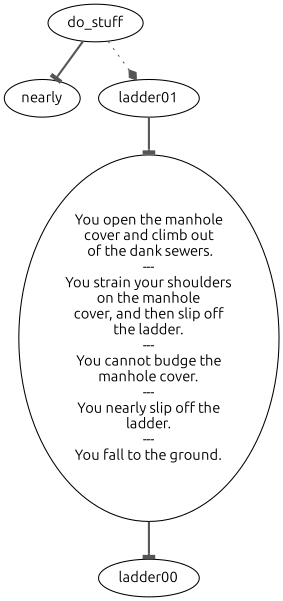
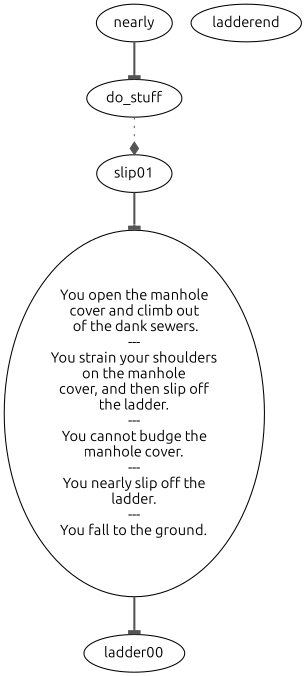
node "ladderend": added
edge "do_stuff" -> "nearly": reversed
node "ladder01": label "ladder01" -> "slip01"
